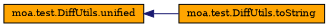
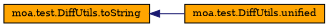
edge "moa.test.DiffUtils.toString" -> "moa.test.DiffUtils.unified": reversed
